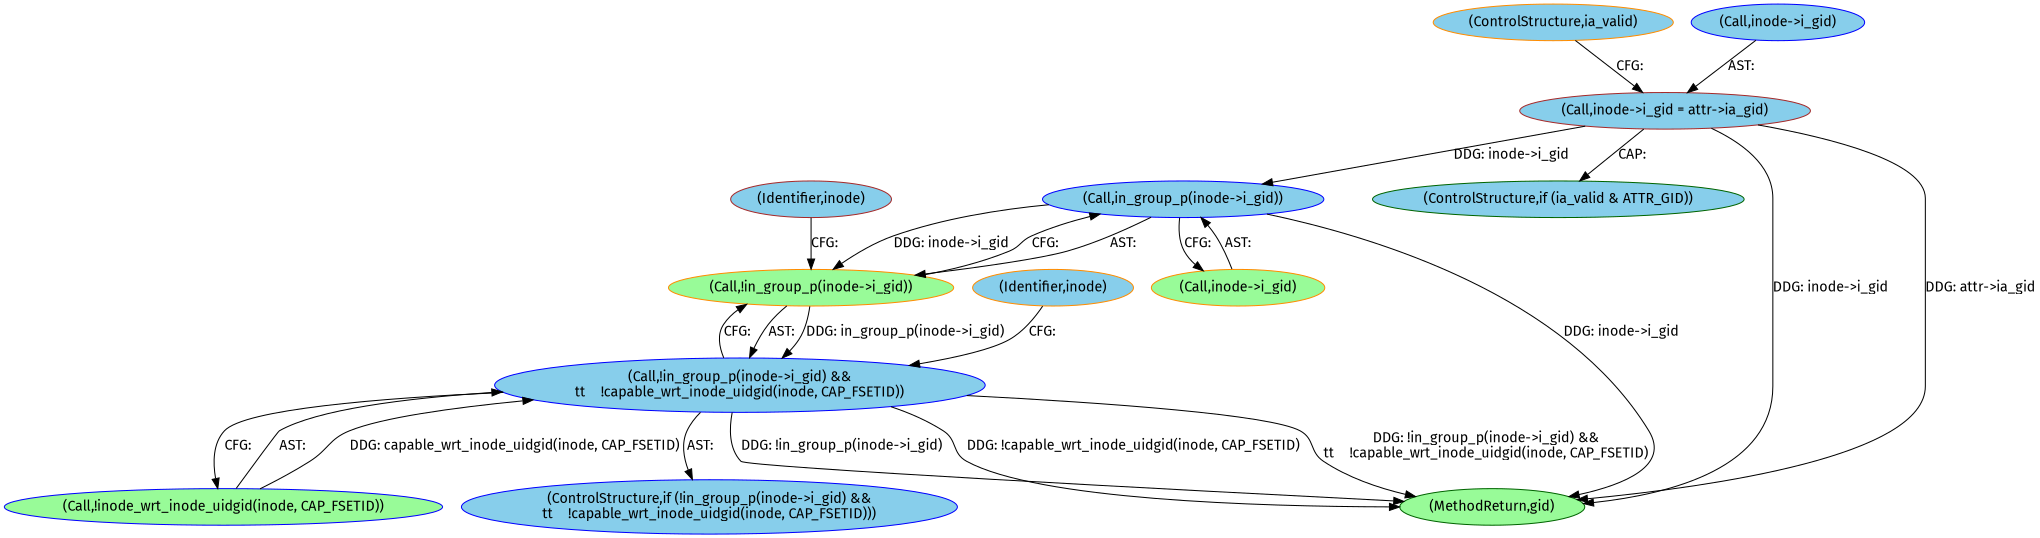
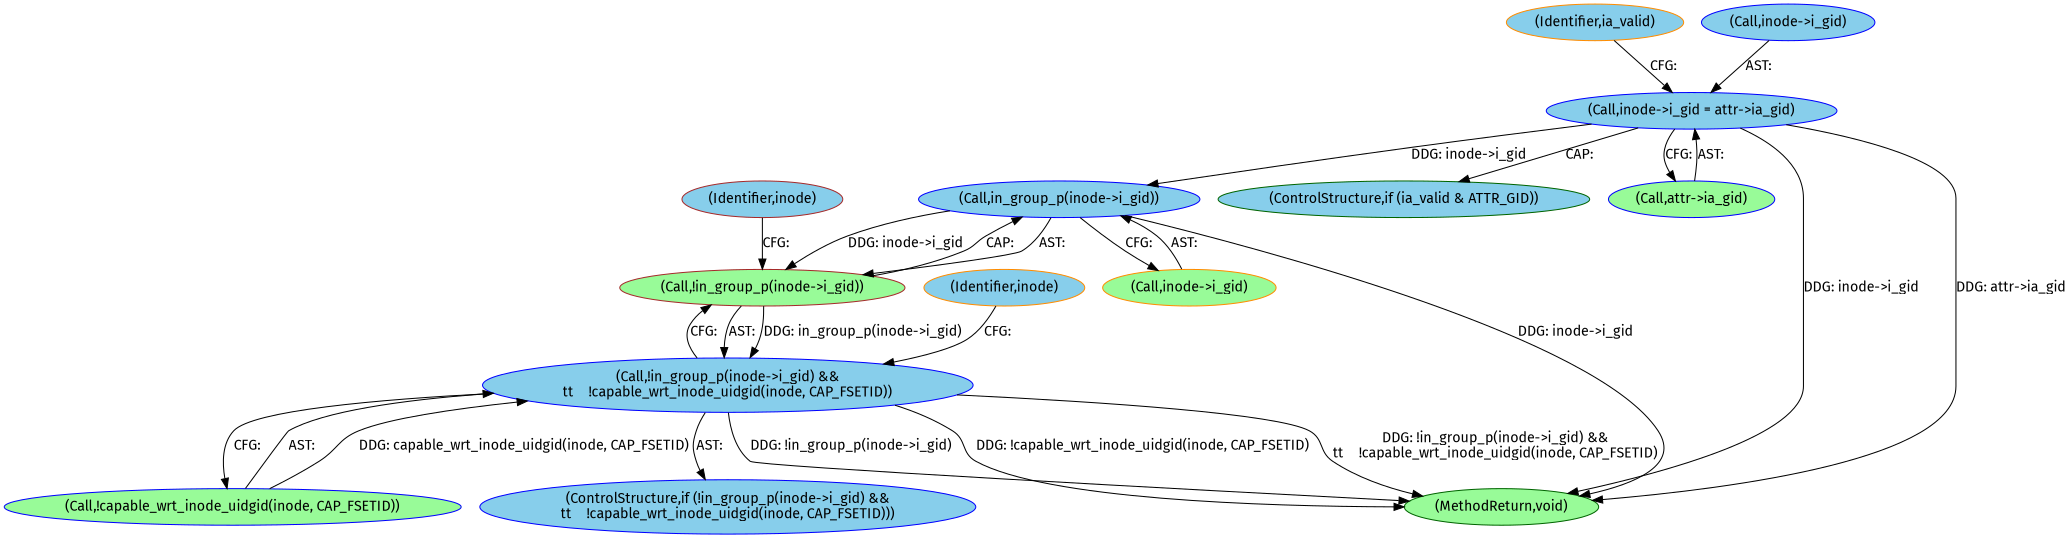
node "(ControlStructure,ia_valid)": label "(ControlStructure,ia_valid)" -> "(Identifier,ia_valid)"
node "(Call,inode->i_gid = attr->ia_gid)": color brown -> blue
node "(Call,attr->ia_gid)": added
edge "(Call,!in_group_p(inode->i_gid))" -> "(Call,in_group_p(inode->i_gid))": label "CFG: " -> "CAP: "
node "(Call,!in_group_p(inode->i_gid))": color darkorange -> brown
node "(Call,!inode_wrt_inode_uidgid(inode, CAP_FSETID))": label "(Call,!inode_wrt_inode_uidgid(inode, CAP_FSETID))" -> "(Call,!capable_wrt_inode_uidgid(inode, CAP_FSETID))"
node "(MethodReturn,gid)": label "(MethodReturn,gid)" -> "(MethodReturn,void)"
